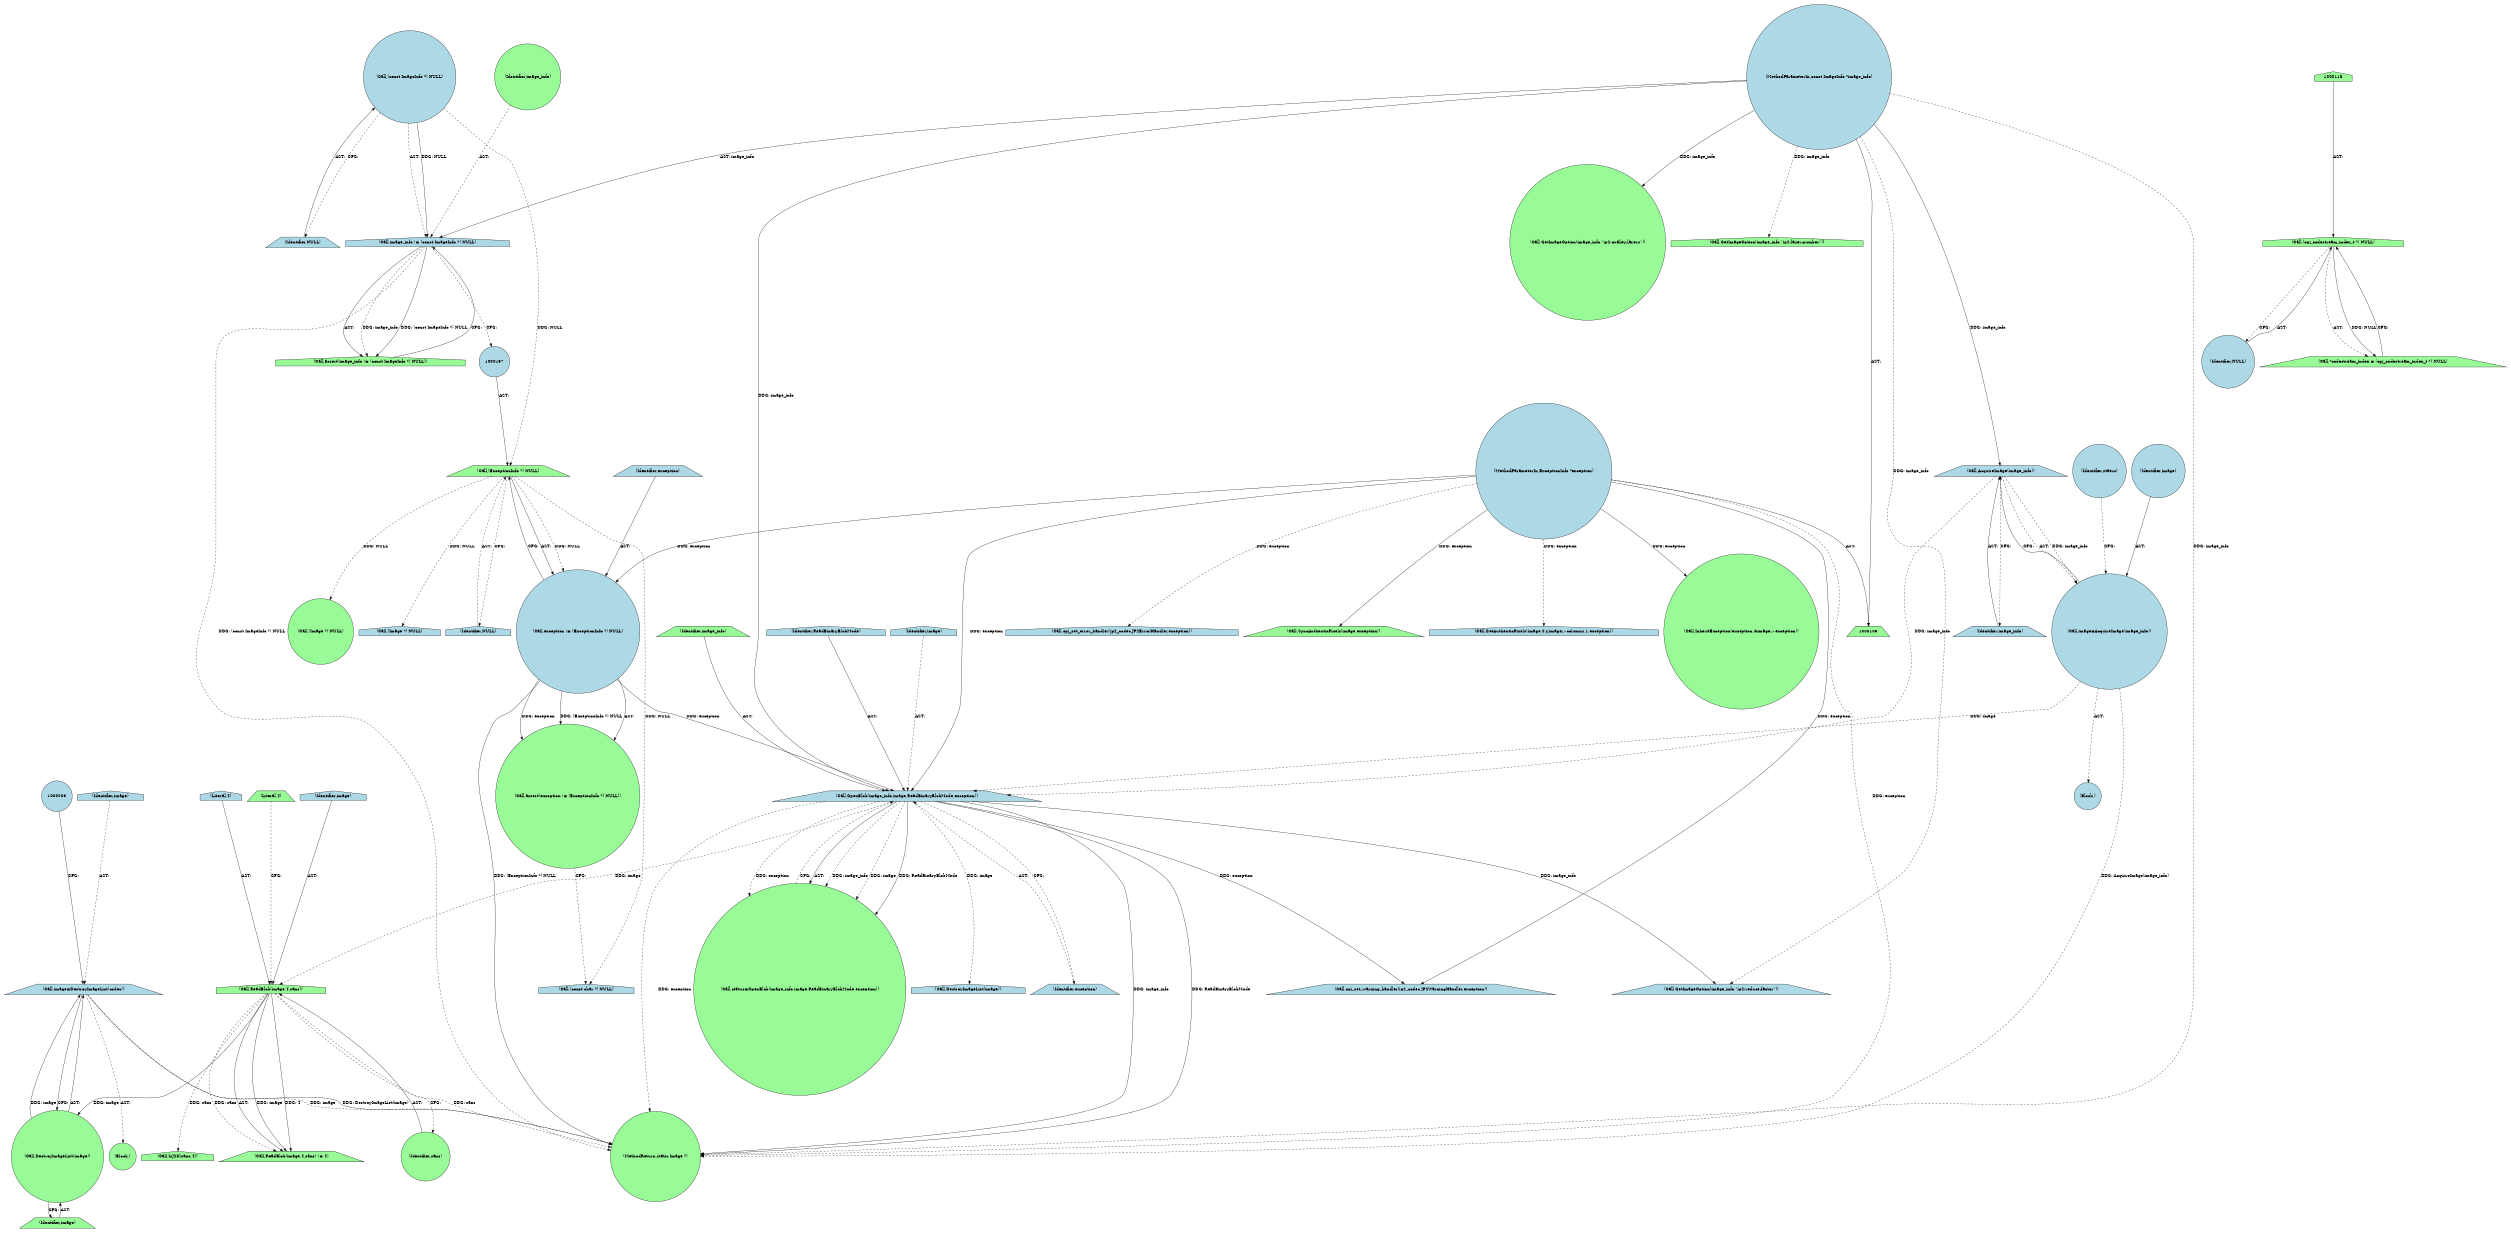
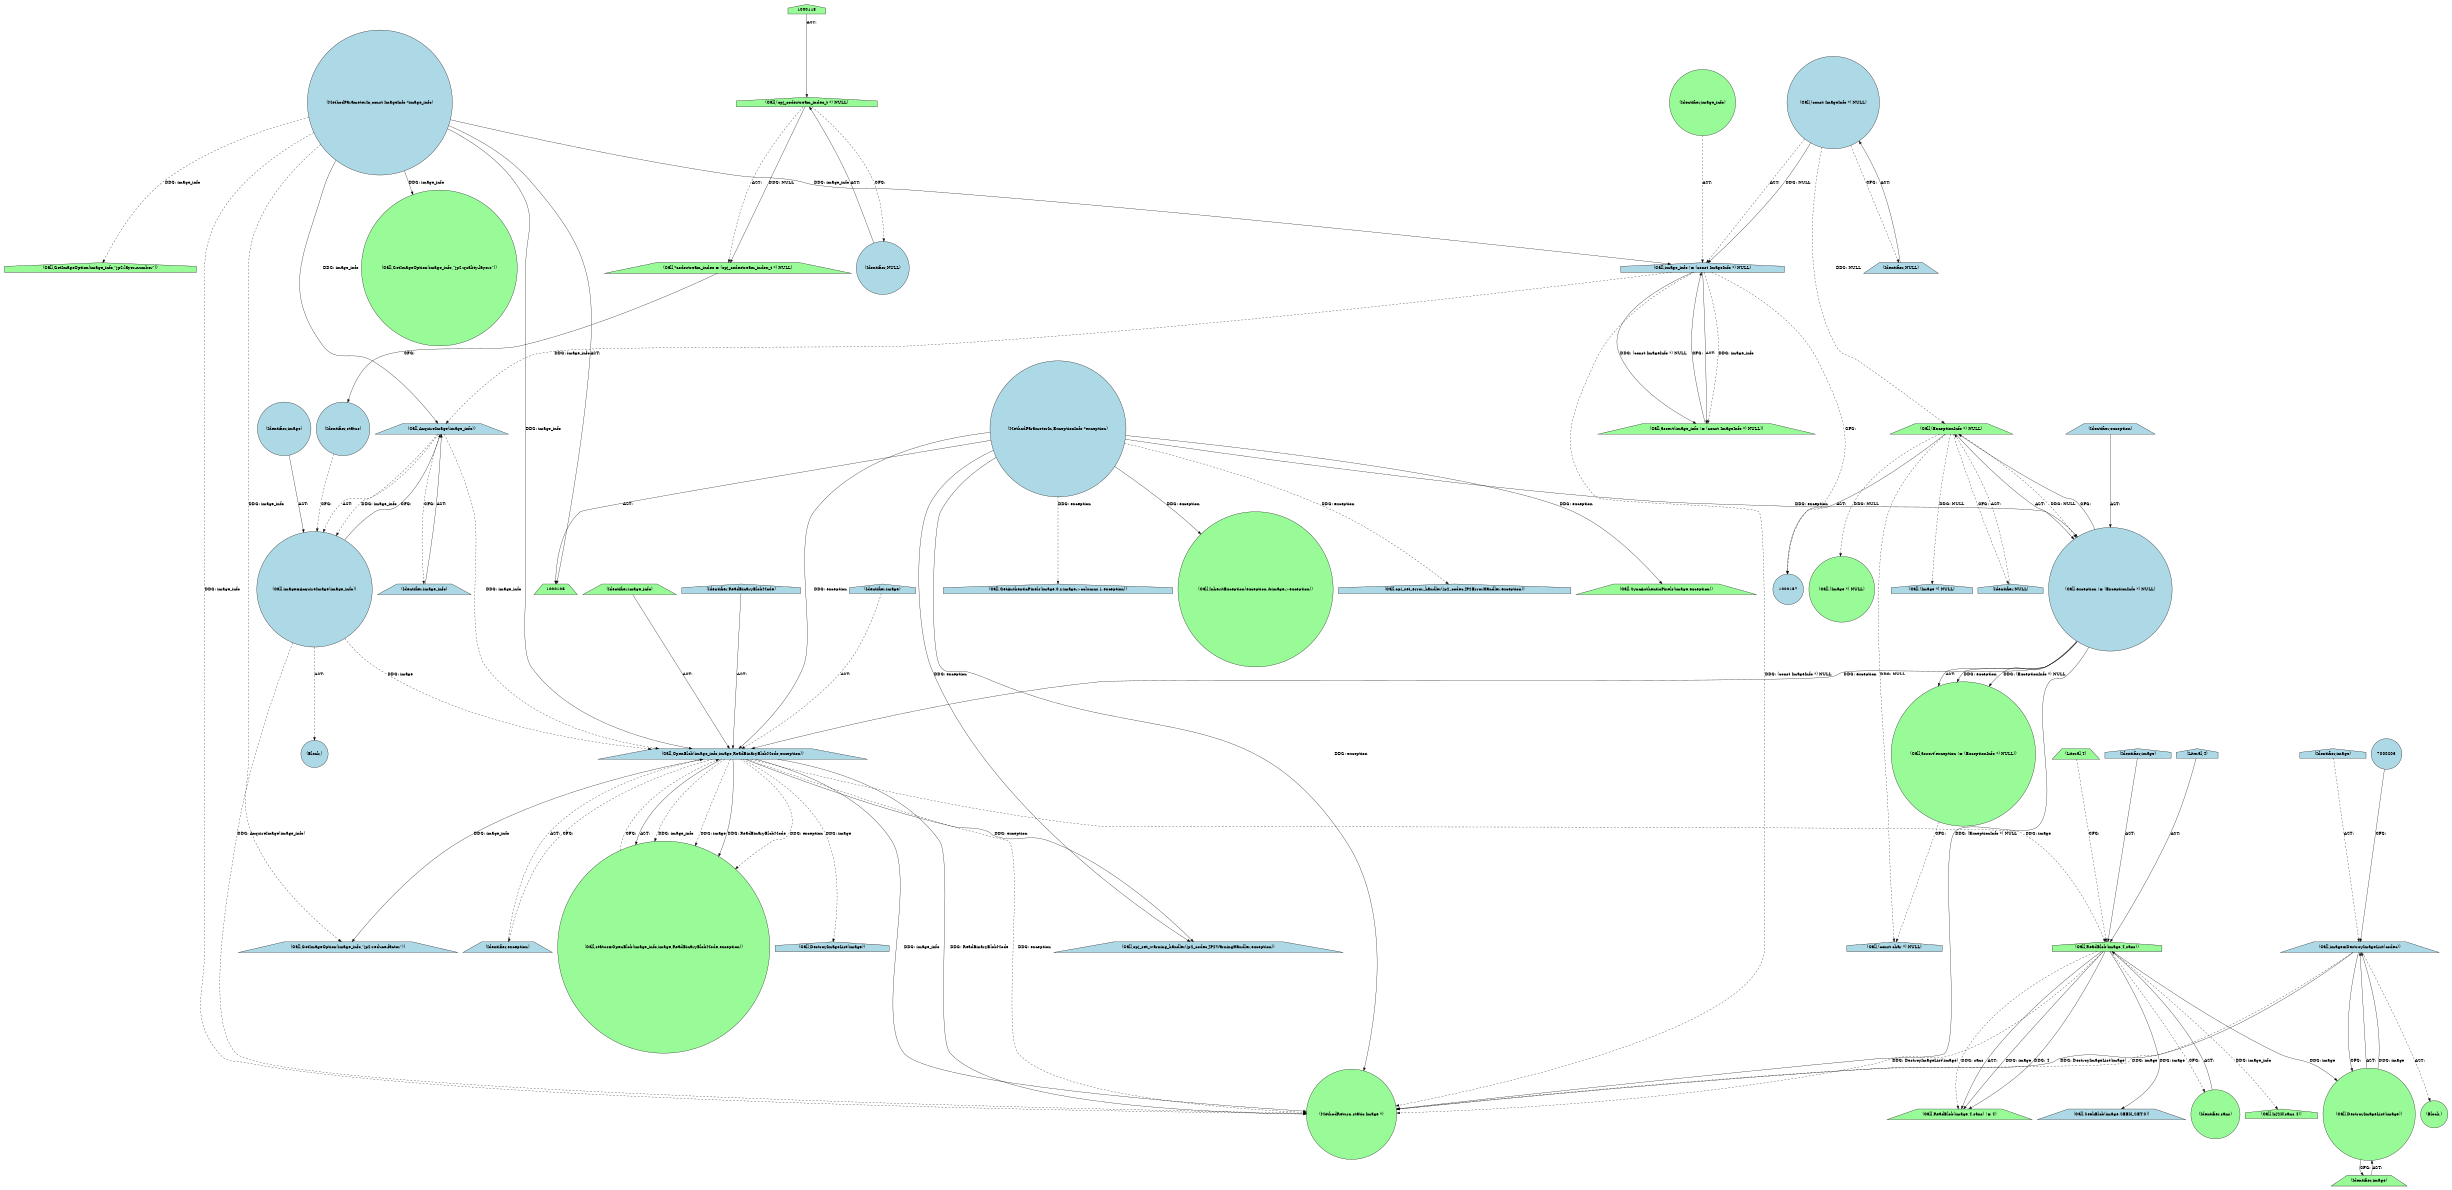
edge "(MethodParameterIn,const ImageInfo *image_info)" -> "(Call,image_info != (const ImageInfo *) NULL)": label "AST: image_info" -> "DDG: image_info"
edge "(Call,*codestream_index = (opj_codestream_index_t *) NULL)" -> "(Call,(opj_codestream_index_t *) NULL)": now "(Call,*codestream_index = (opj_codestream_index_t *) NULL)" -> "(Identifier,status)"
edge "(Call,image_info != (const ImageInfo *) NULL)" -> "(Call,AcquireImage(image_info))": added, label "DDG: image_info"
node "(Call,assert(image_info != (const ImageInfo *) NULL))": shape house -> trapezium
edge "1000157" -> "(Call,(ExceptionInfo *) NULL)": reversed
node "1000203": label "1000203" -> "7000203"
edge "(Call,ReadBlob(image,4,sans))" -> "(Call,IsJ2K(sans,4))": label "DDG: sans" -> "DDG: image_info"
edge "(Call,ReadBlob(image,4,sans))" -> "(MethodReturn,static Image *)": label "DDG: sans" -> "DDG: DestroyImageList(image)"
node "(Call,SeekBlob(image,SEEK_SET,0))": added
edge "(MethodParameterIn,ExceptionInfo *exception)" -> "(MethodReturn,static Image *)": style dashed -> solid
